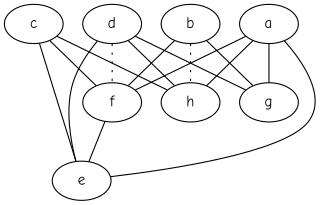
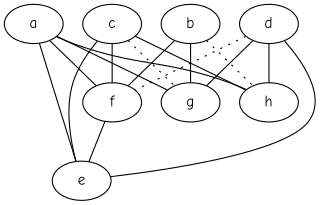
edge "c" -- "g": added
